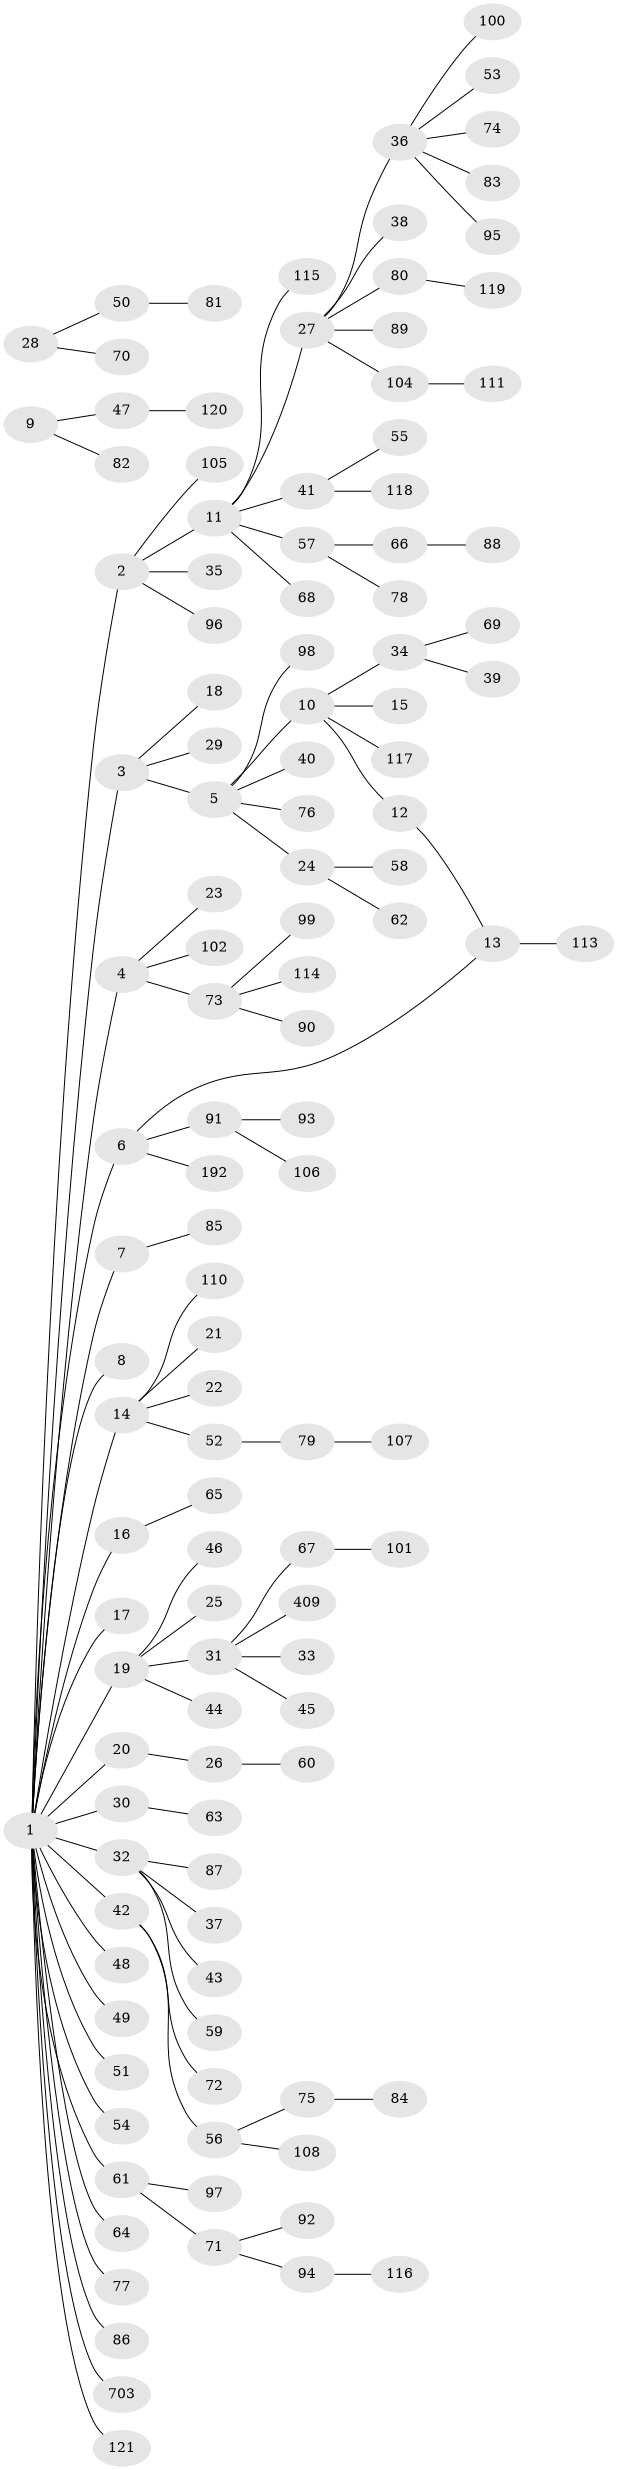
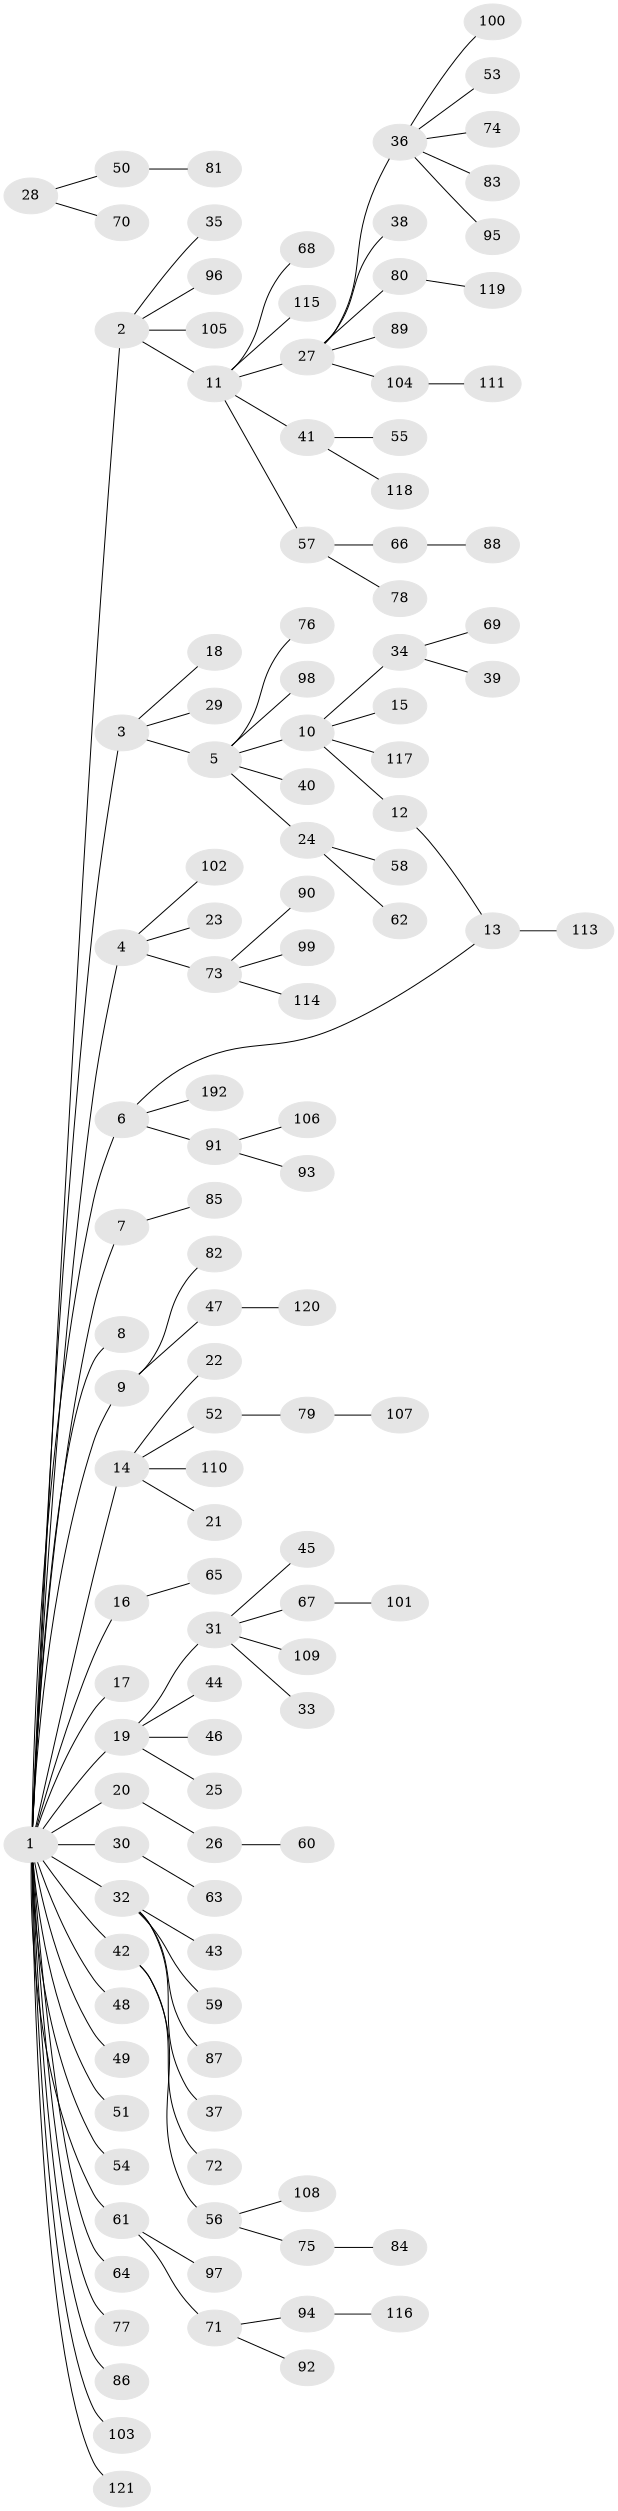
node "409": label "409" -> "109"
edge "9" -- "1": added
node "703": label "703" -> "103"
